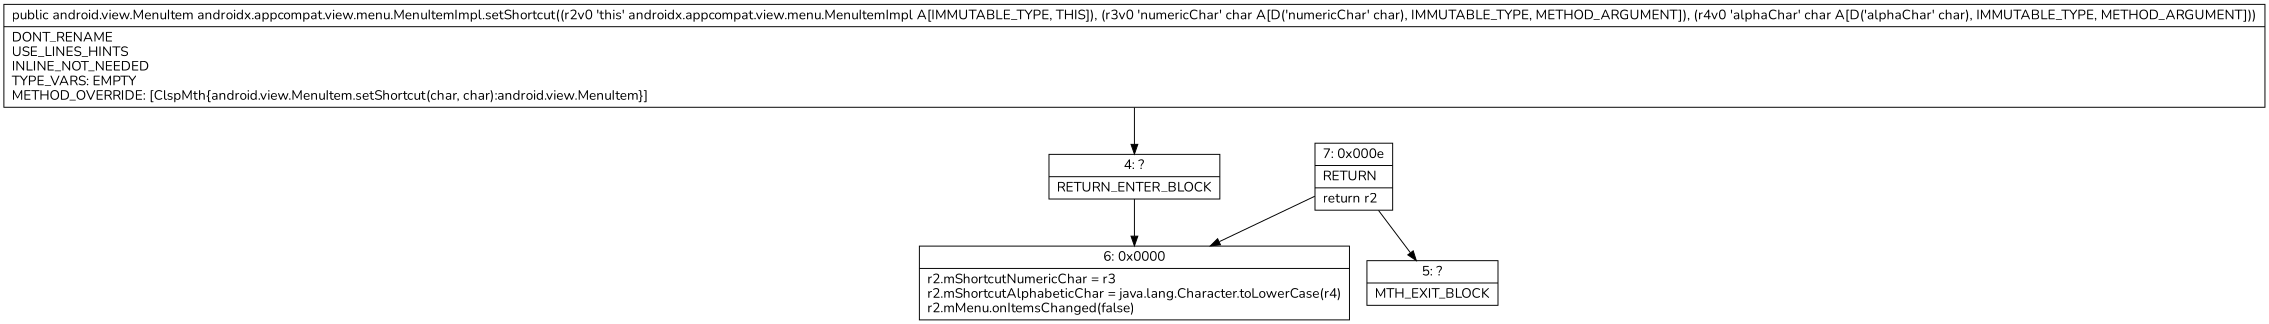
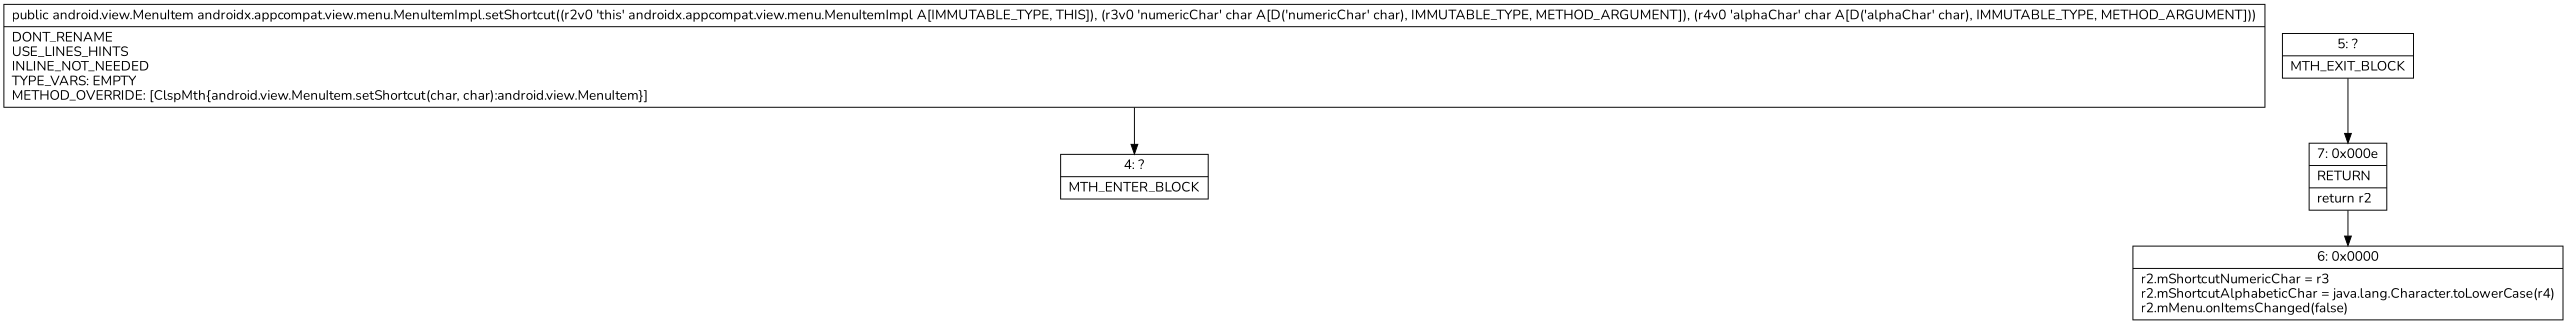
node "4: ?": text "RETURN_ENTER_BLOCK" -> "MTH_ENTER_BLOCK"
edge "4: ?" -> "6: 0x0000": removed
edge "7: 0x000e" -> "5: ?": reversed
